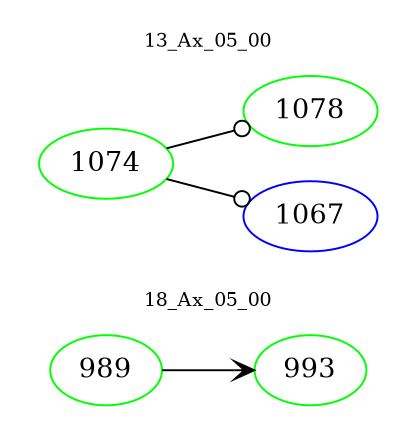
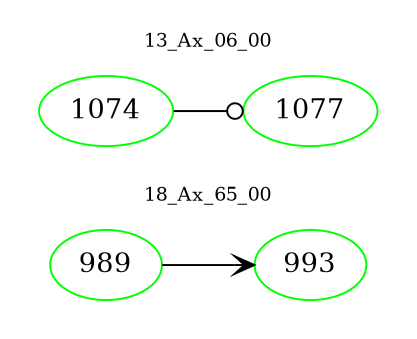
cluster "13_Ax_05_00": label "13_Ax_05_00" -> "13_Ax_06_00"
node "1078": label "1078" -> "1077"
node "1067": removed
cluster "18_Ax_05_00": label "18_Ax_05_00" -> "18_Ax_65_00"
